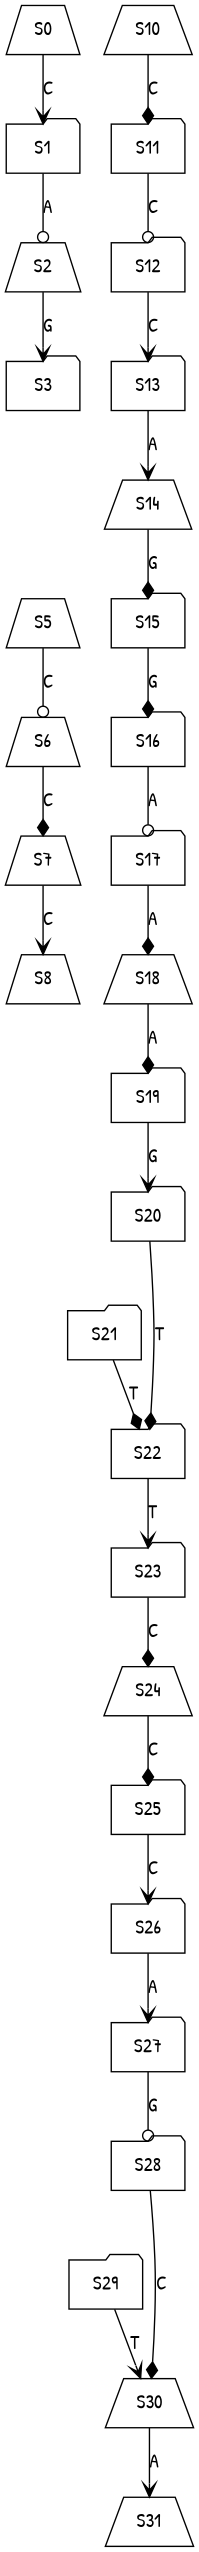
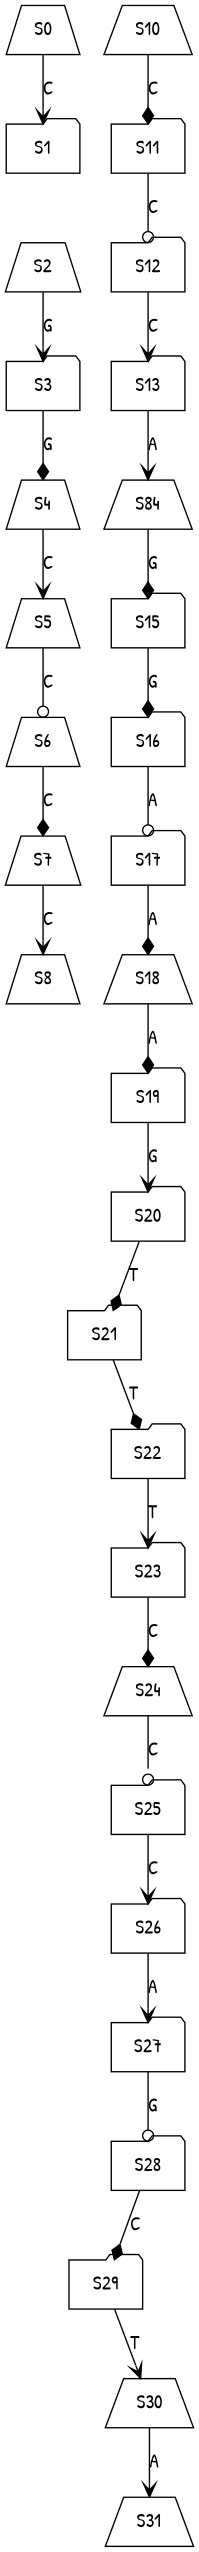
edge "S1" -> "S2": removed, label "A"
node "S4": added
node "S14": label "S14" -> "S84"
edge "S20" -> "S22": now "S20" -> "S21"
edge "S24" -> "S25": arrowhead diamond -> odot
edge "S28" -> "S30": now "S28" -> "S29"
